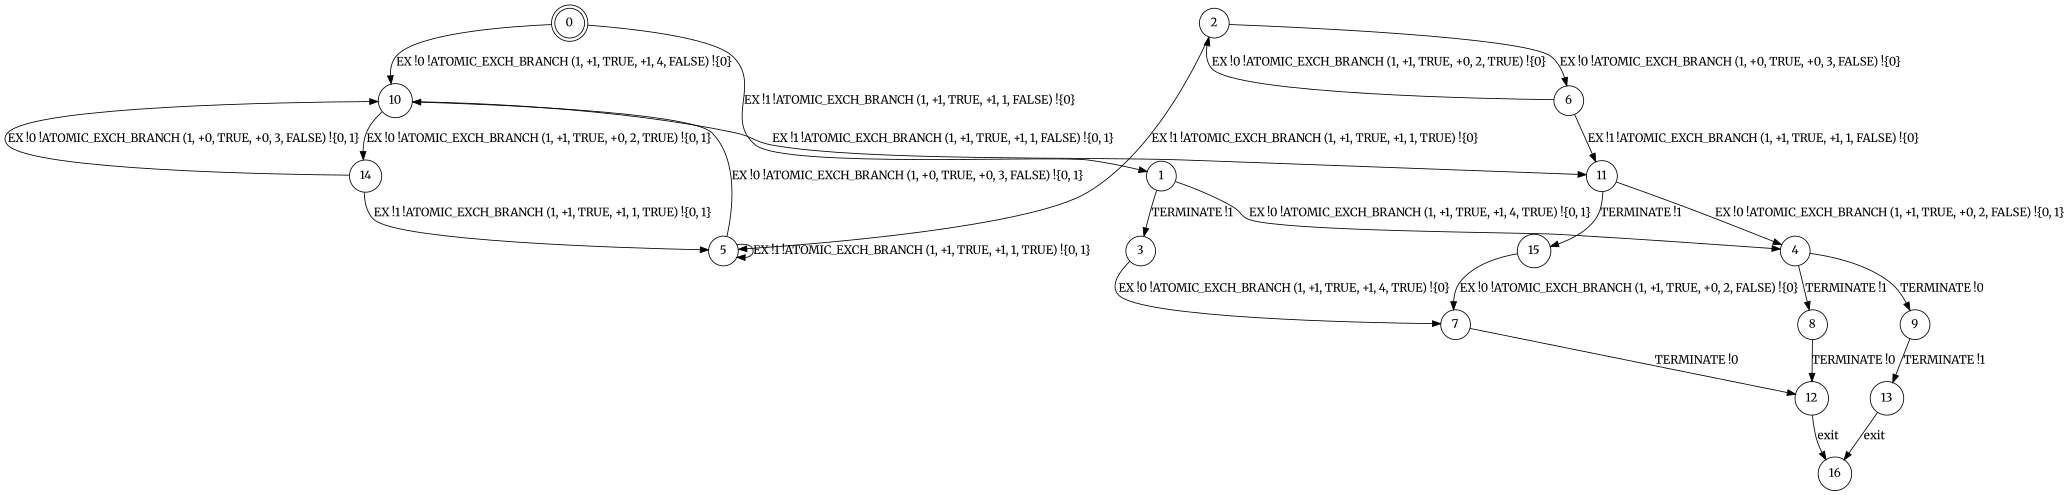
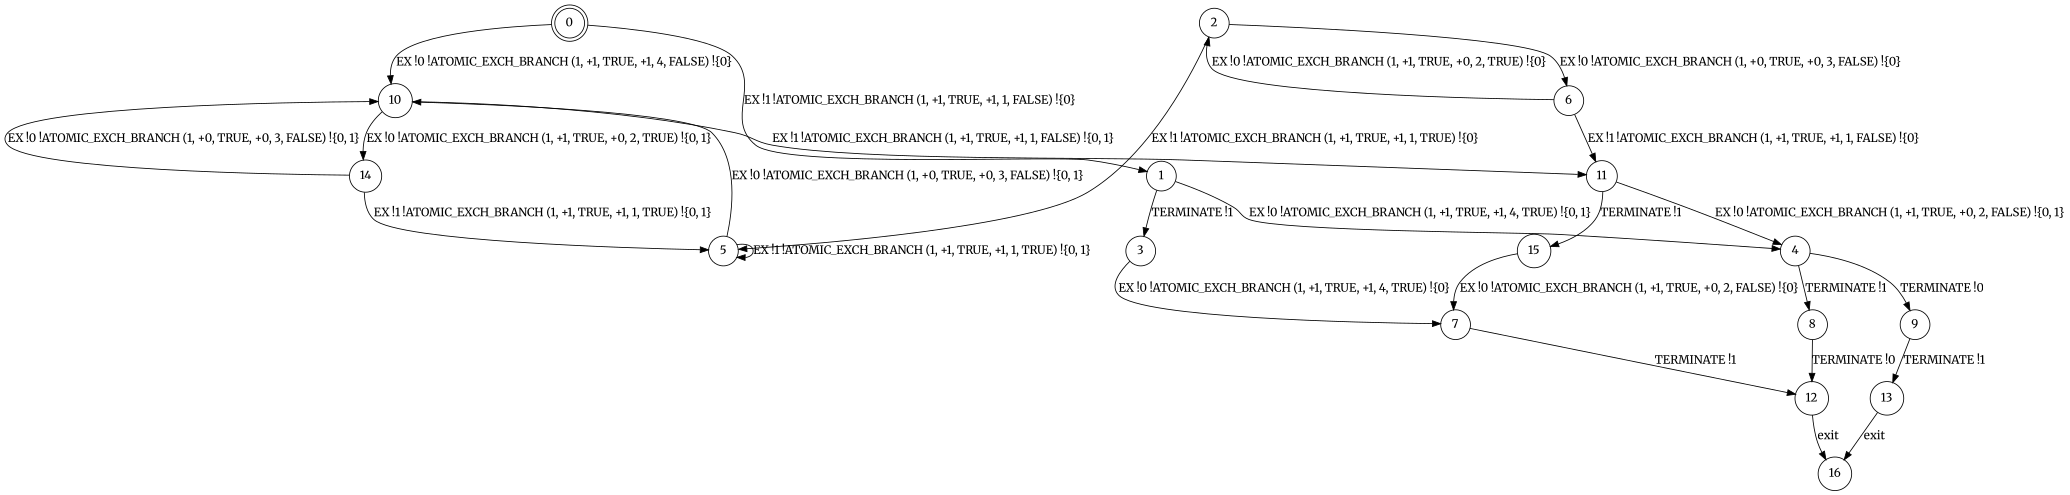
edge "7" -> "12": label "TERMINATE !0" -> "TERMINATE !1"
